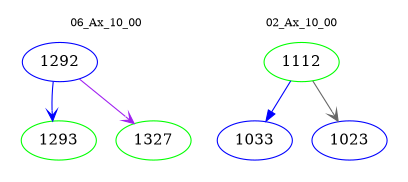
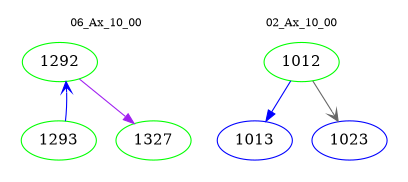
node "1292": color blue -> green
node "1112": label "1112" -> "1012"
edge "1292" -> "1293": reversed
edge "1292" -> "1327": arrowhead vee -> normal
node "1033": label "1033" -> "1013"
